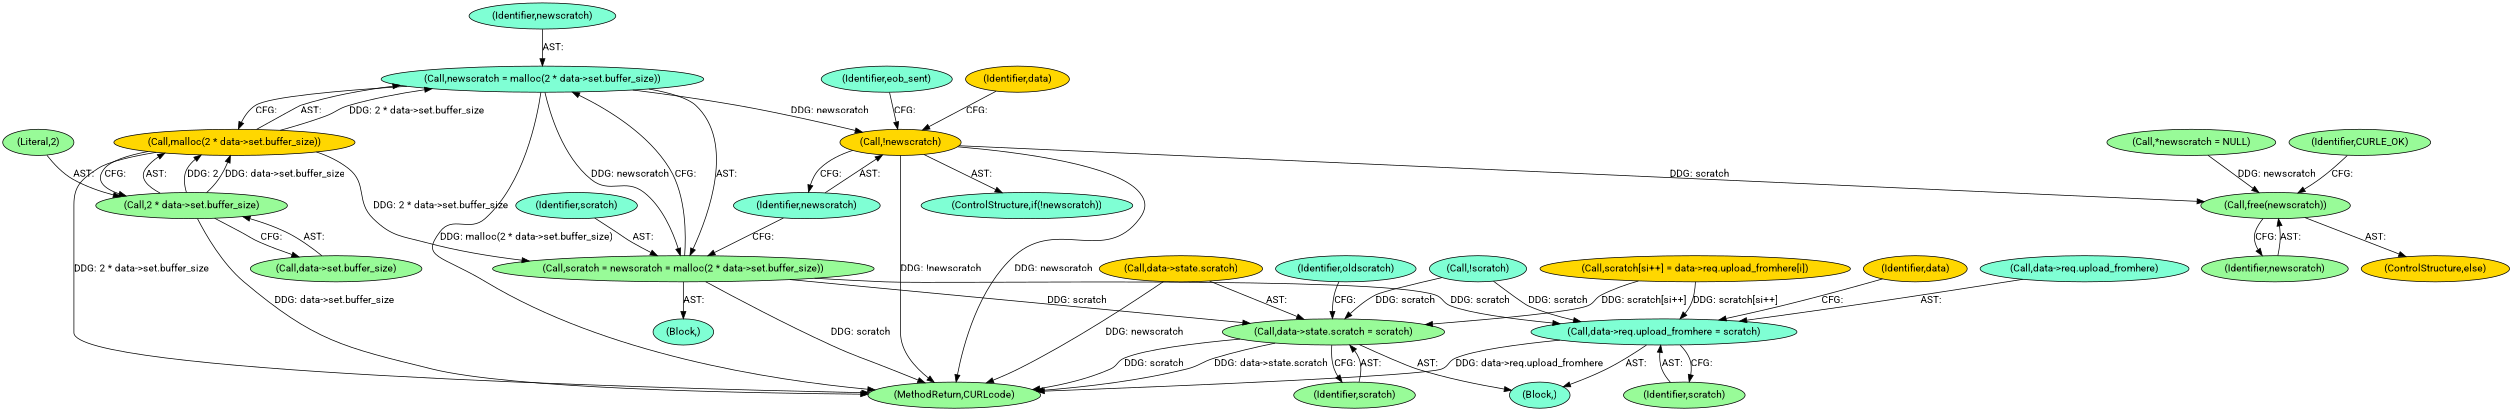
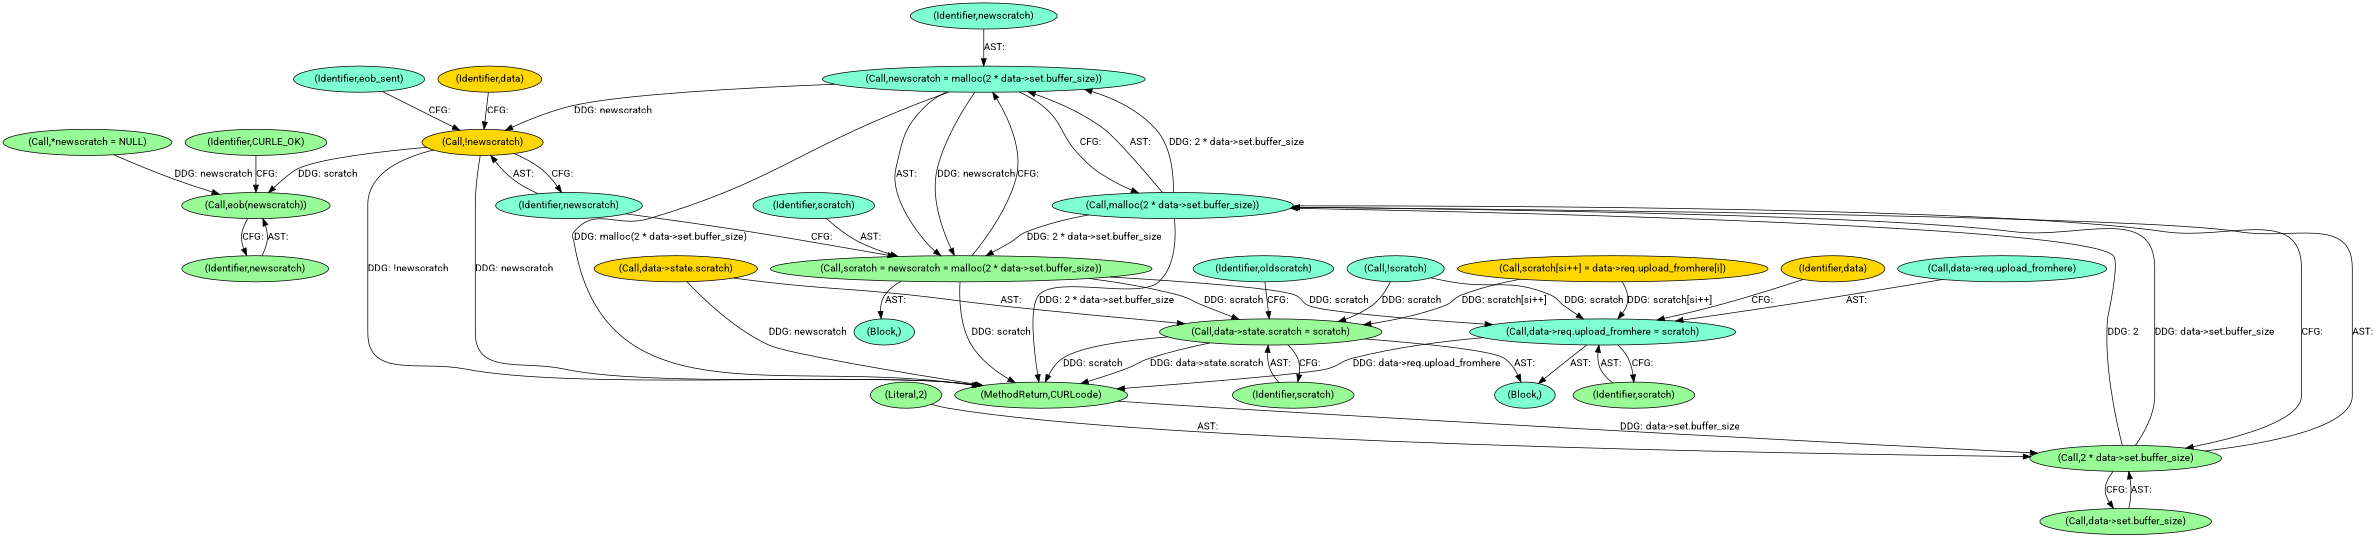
node "(Call,malloc(2 * data->set.buffer_size))": fillcolor gold -> aquamarine
node "(ControlStructure,if(!newscratch))": removed
node "(Call,free(newscratch))": label "(Call,free(newscratch))" -> "(Call,eob(newscratch))"
node "(ControlStructure,else)": removed
edge "(Call,2 * data->set.buffer_size)" -> "(MethodReturn,CURLcode)": reversed
